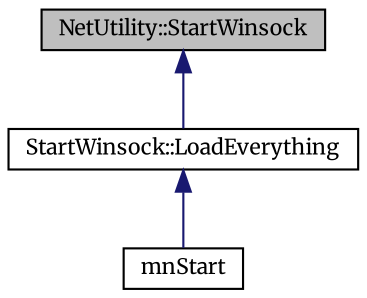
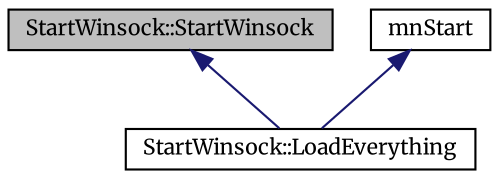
node "NetUtility::StartWinsock": label "NetUtility::StartWinsock" -> "StartWinsock::StartWinsock"
edge "mnStart" -> "StartWinsock::LoadEverything": reversed
